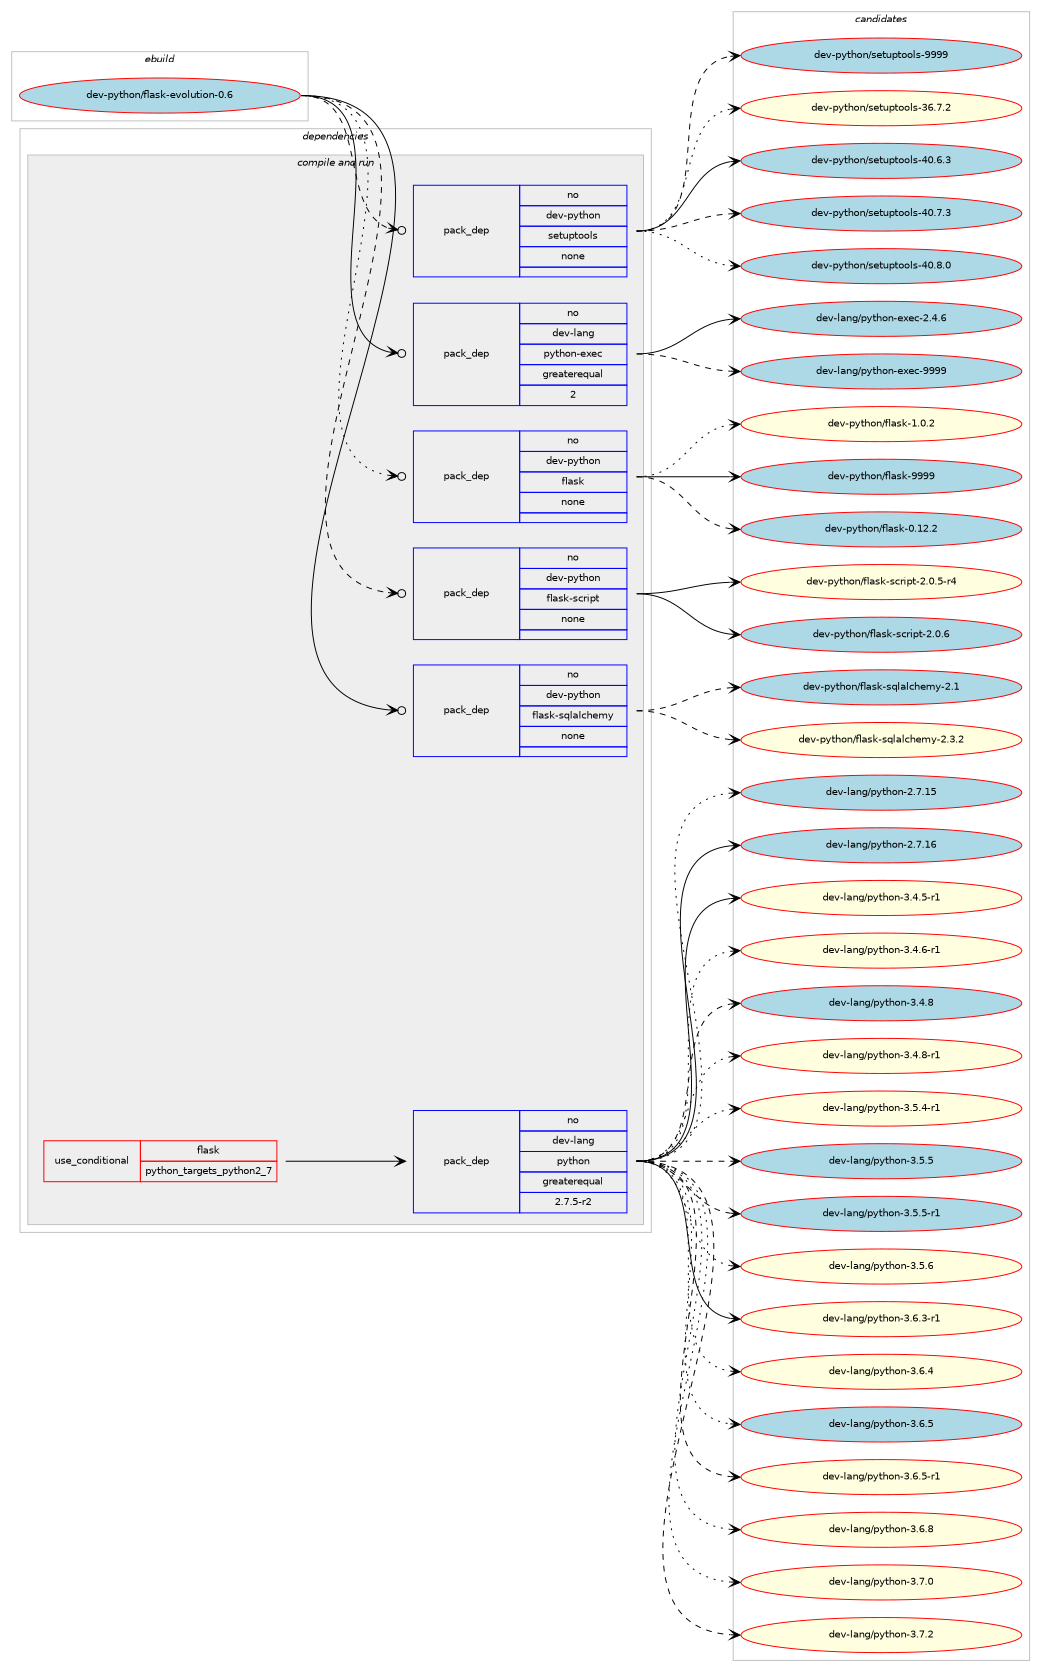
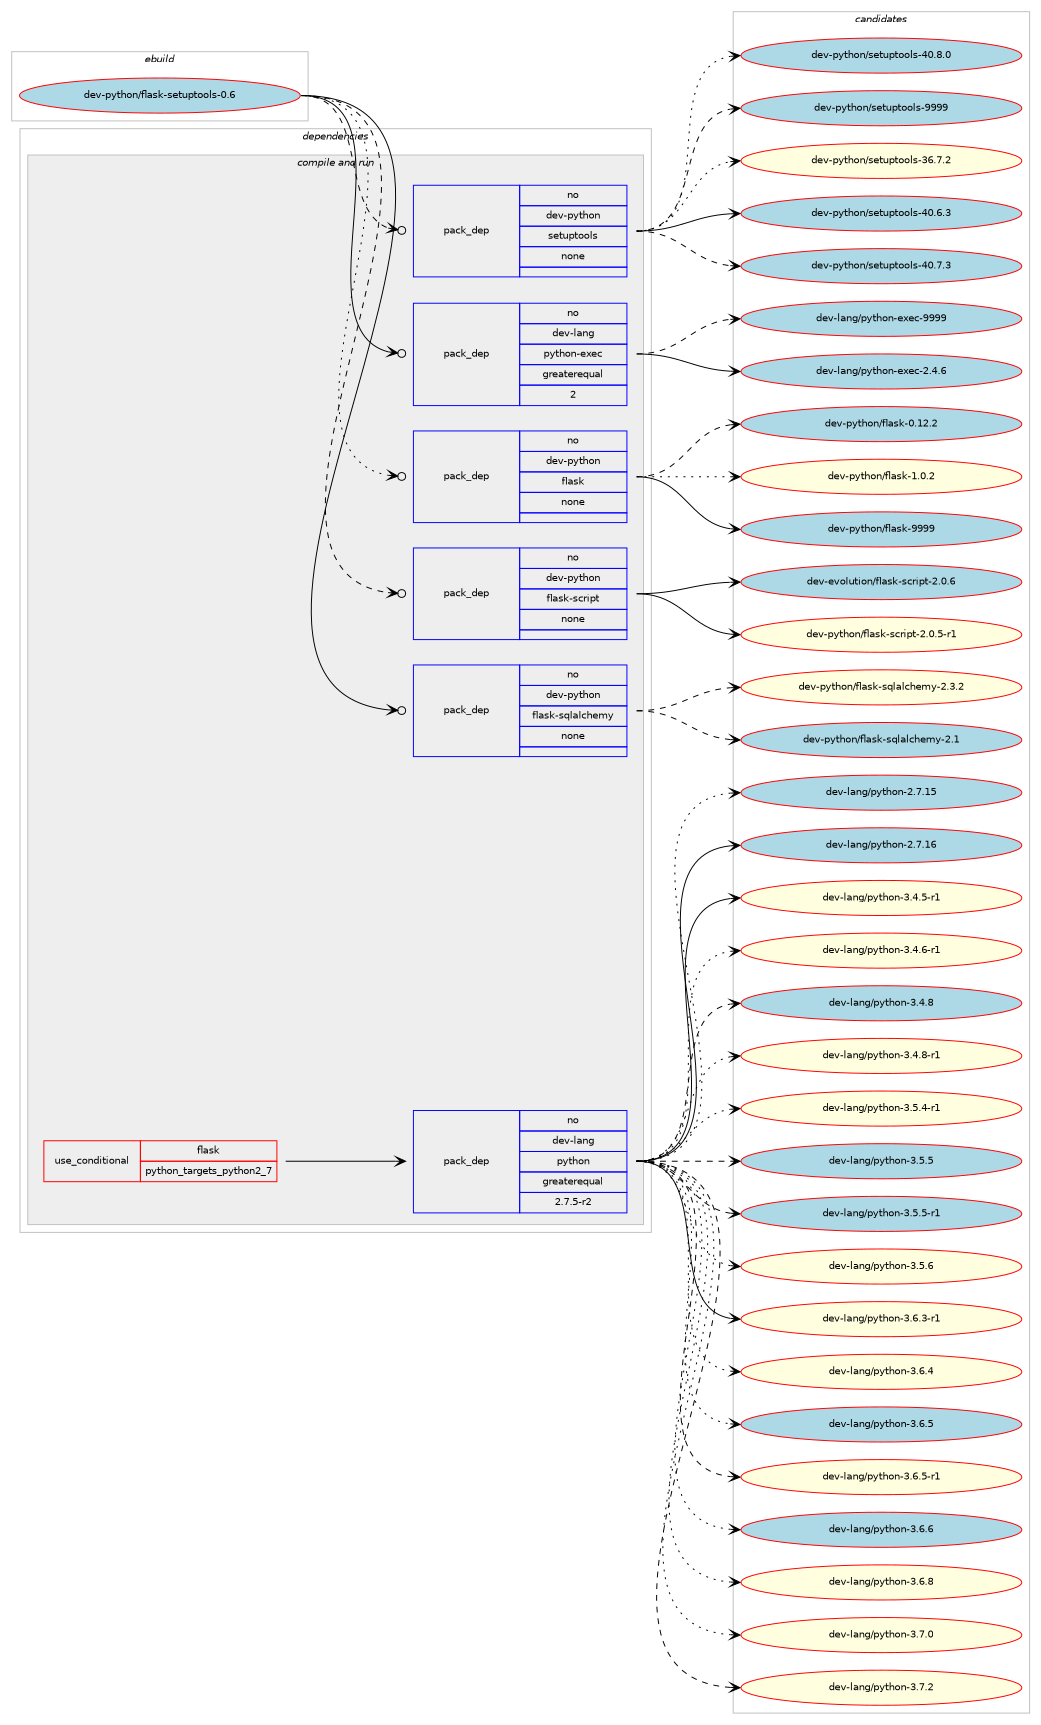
node "dev-python/flask-evolution-0.6": label "dev-python/flask-evolution-0.6" -> "dev-python/flask-setuptools-0.6"
node "dev-python/flask-script-2.0.5-r4": label "dev-python/flask-script-2.0.5-r4" -> "dev-python/flask-script-2.0.5-r1"
node "dev-python/flask-script-2.0.6": label "dev-python/flask-script-2.0.6" -> "dev-evolution/flask-script-2.0.6"
node "dev-lang/python-3.6.6": added
